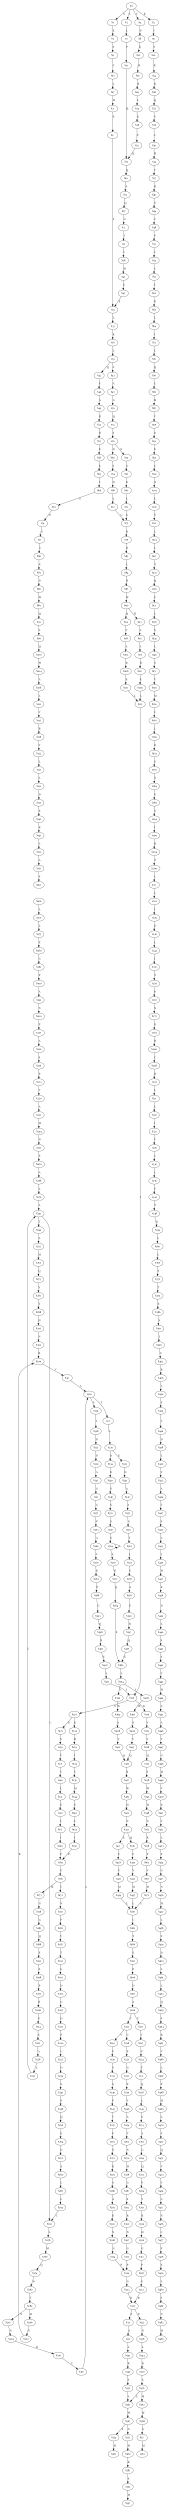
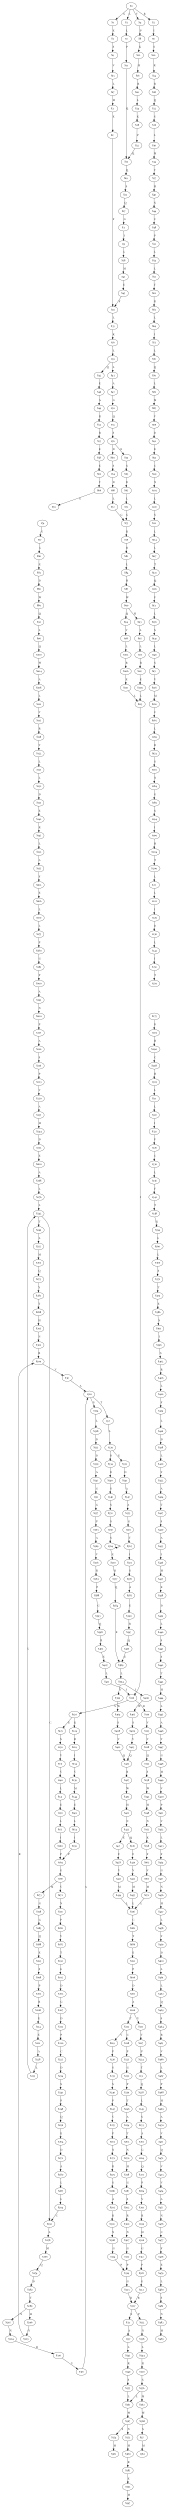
edge "S70" -> "S74": removed, label "D"
edge "S162" -> "S166": added, label "E"
node "S267": removed
